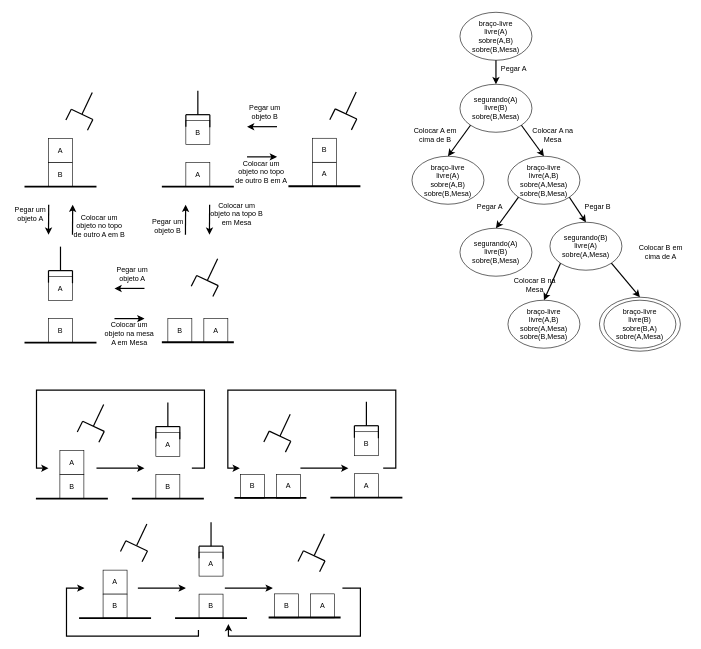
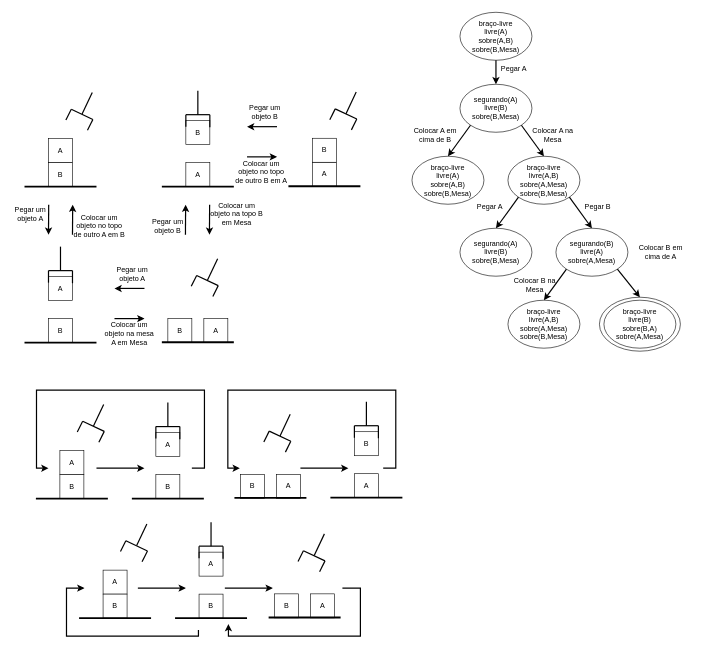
node "segurando(B) livre(A) sobre(A,Mesa)": moved (586, 246) -> (592, 252)
